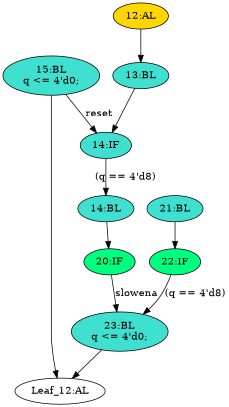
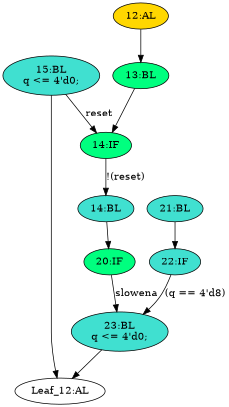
node "13:BL": fillcolor turquoise -> springgreen
node "14:IF": fillcolor turquoise -> springgreen
edge "14:IF" -> "14:BL": label "(q == 4'd8)" -> "!(reset)"
node "22:IF": fillcolor springgreen -> turquoise
